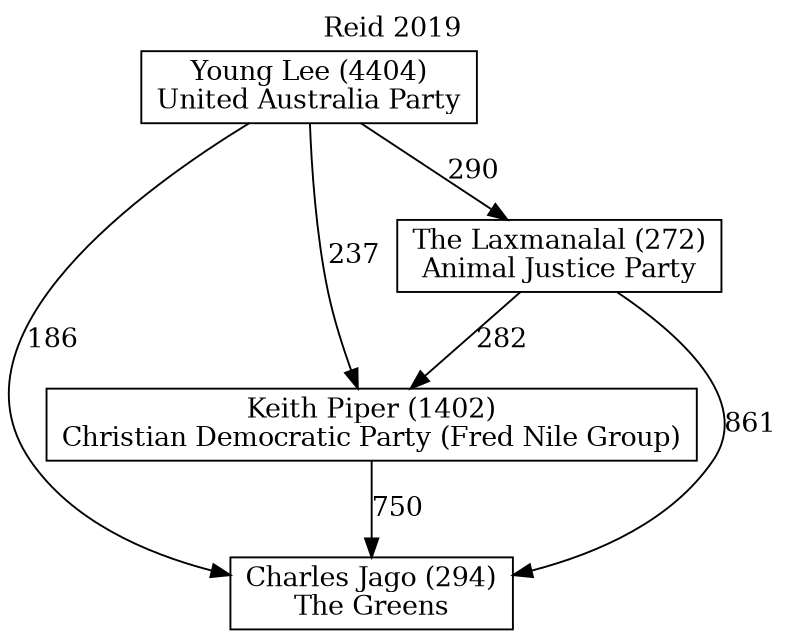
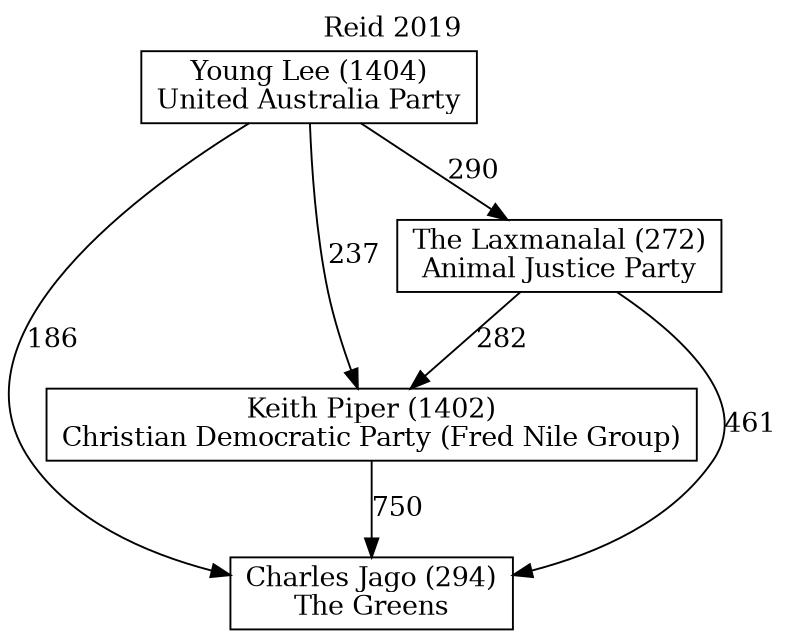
node "Young Lee (4404) United Australia Party": label "Young Lee (4404) United Australia Party" -> "Young Lee (1404) United Australia Party"
edge "The Laxmanalal (272) Animal Justice Party" -> "Charles Jago (294) The Greens": label "861" -> "461"
